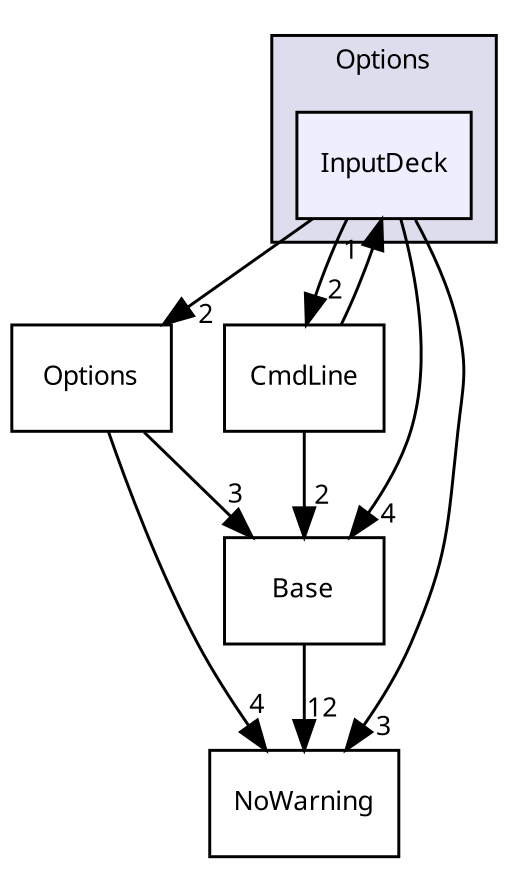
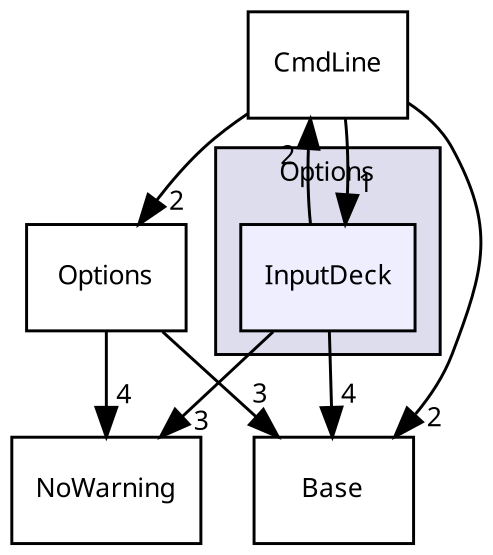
edge "InputDeck" -> "Options": now "CmdLine" -> "Options"
edge "Base" -> "NoWarning": removed
